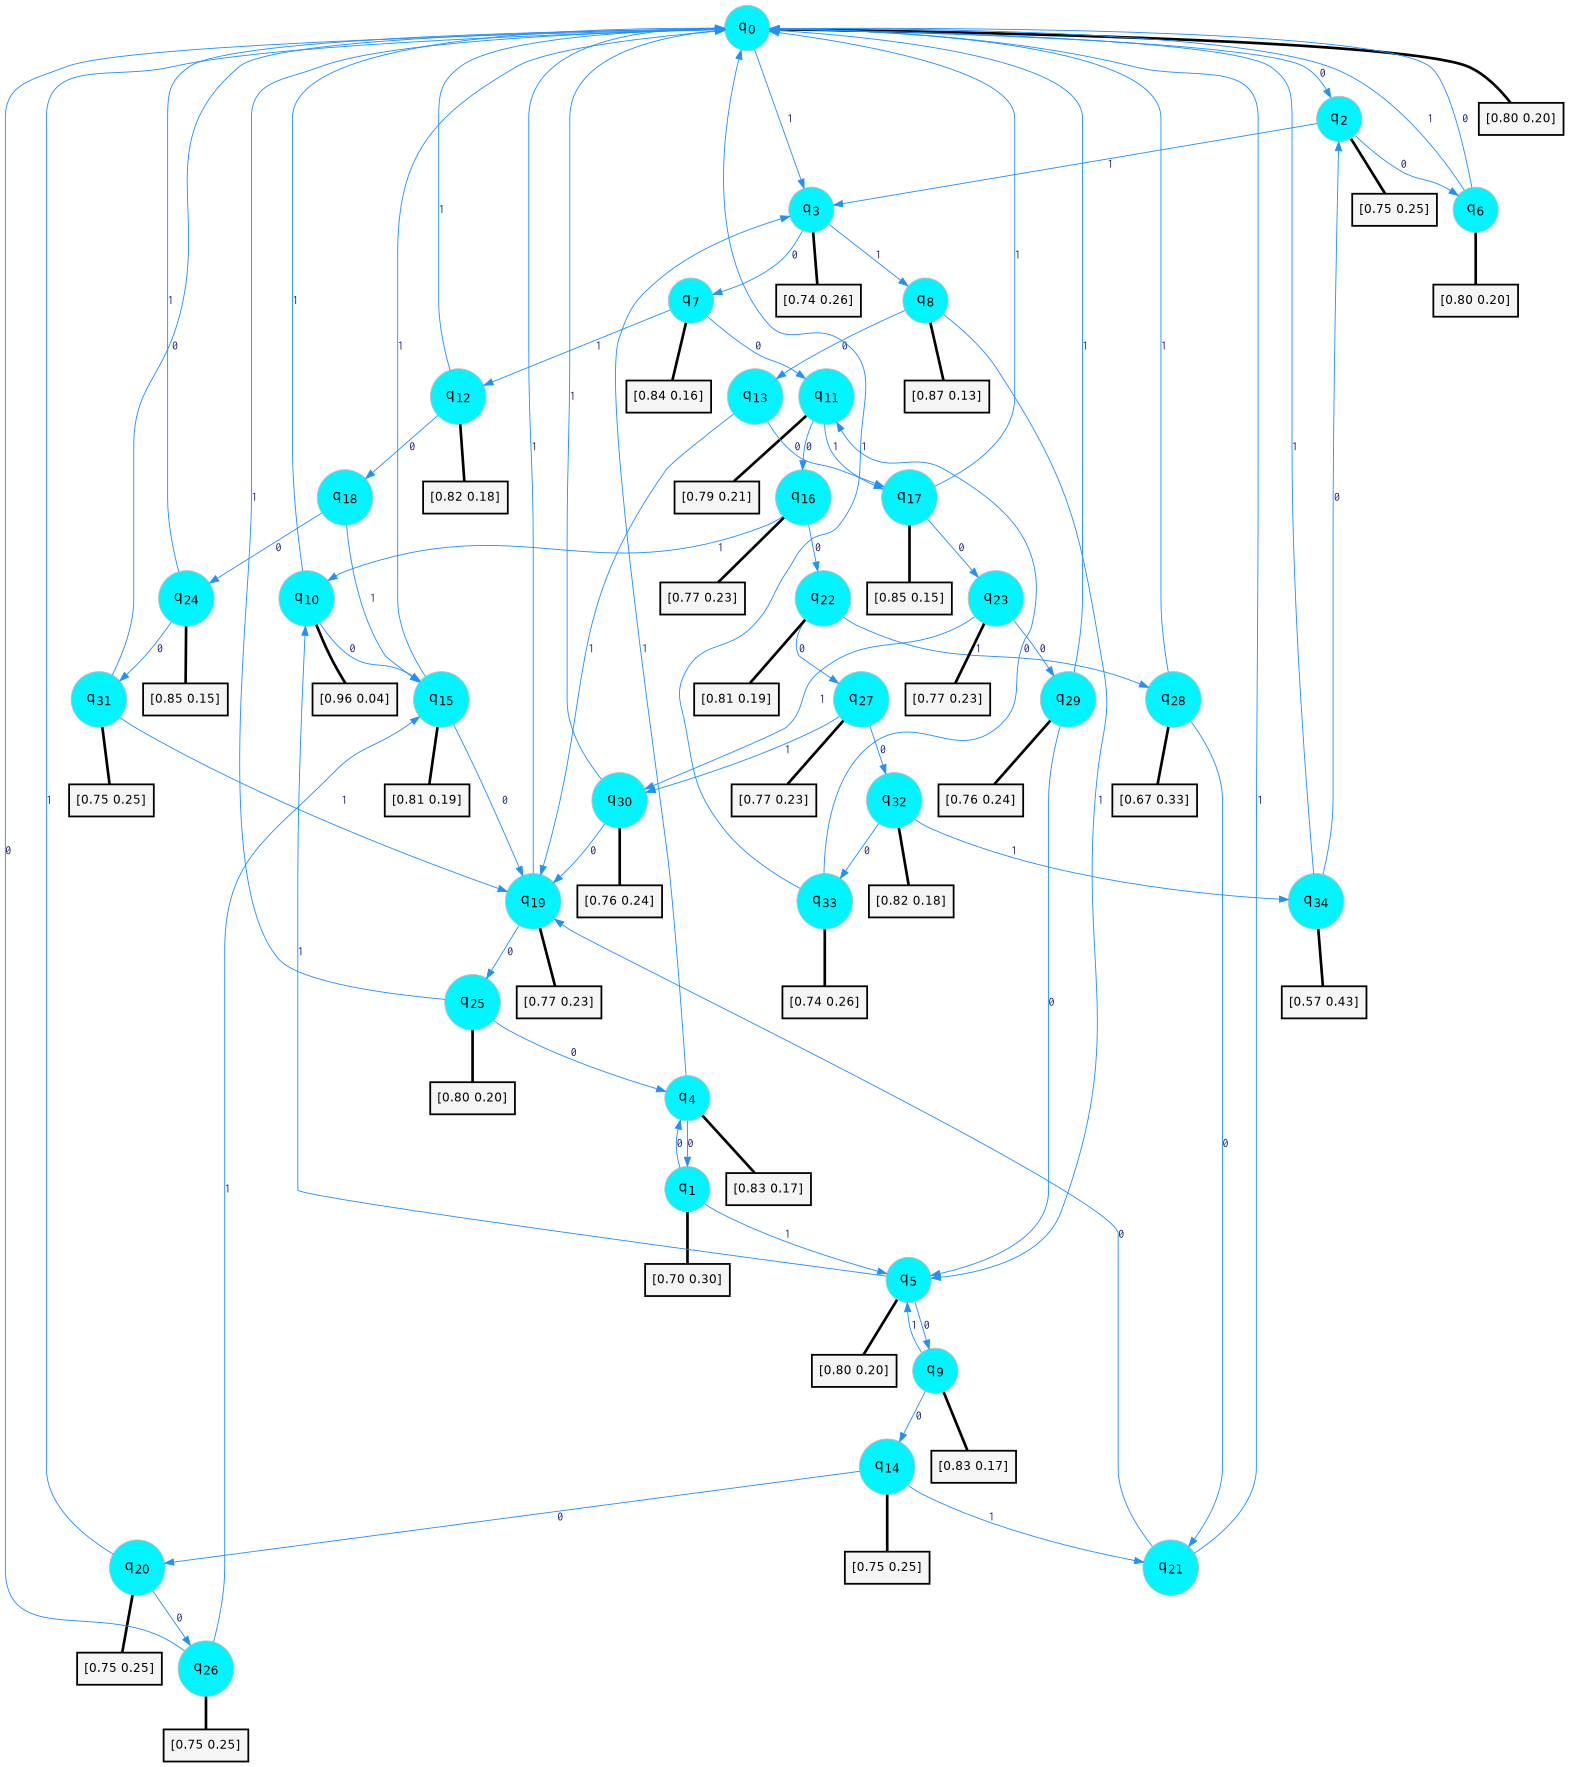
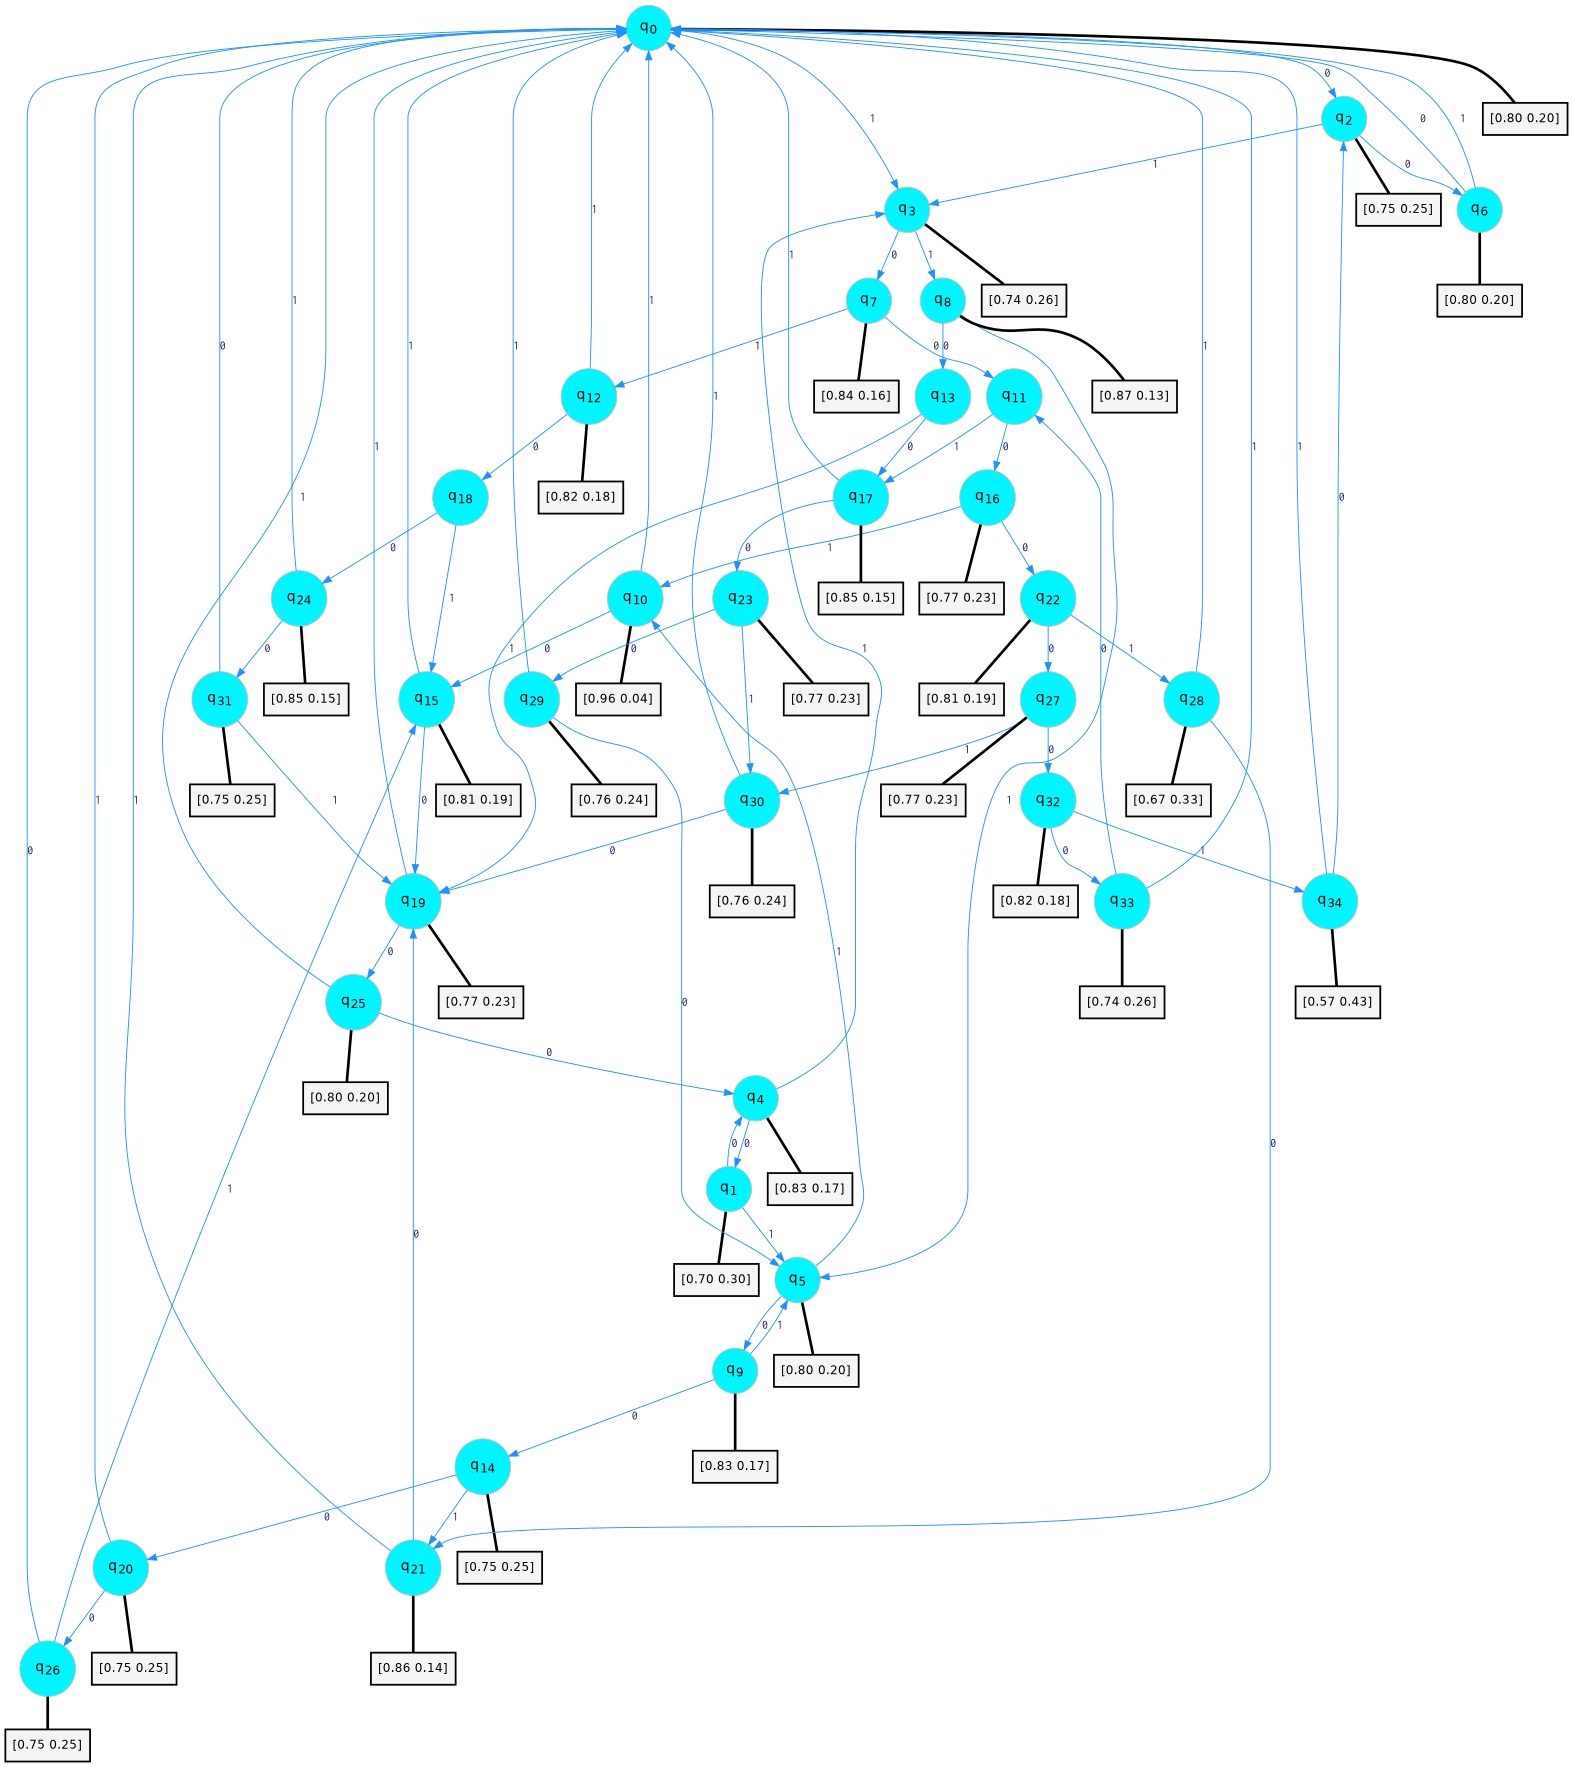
node "[0.79 0.21]": removed
node "[0.86 0.14]": added
